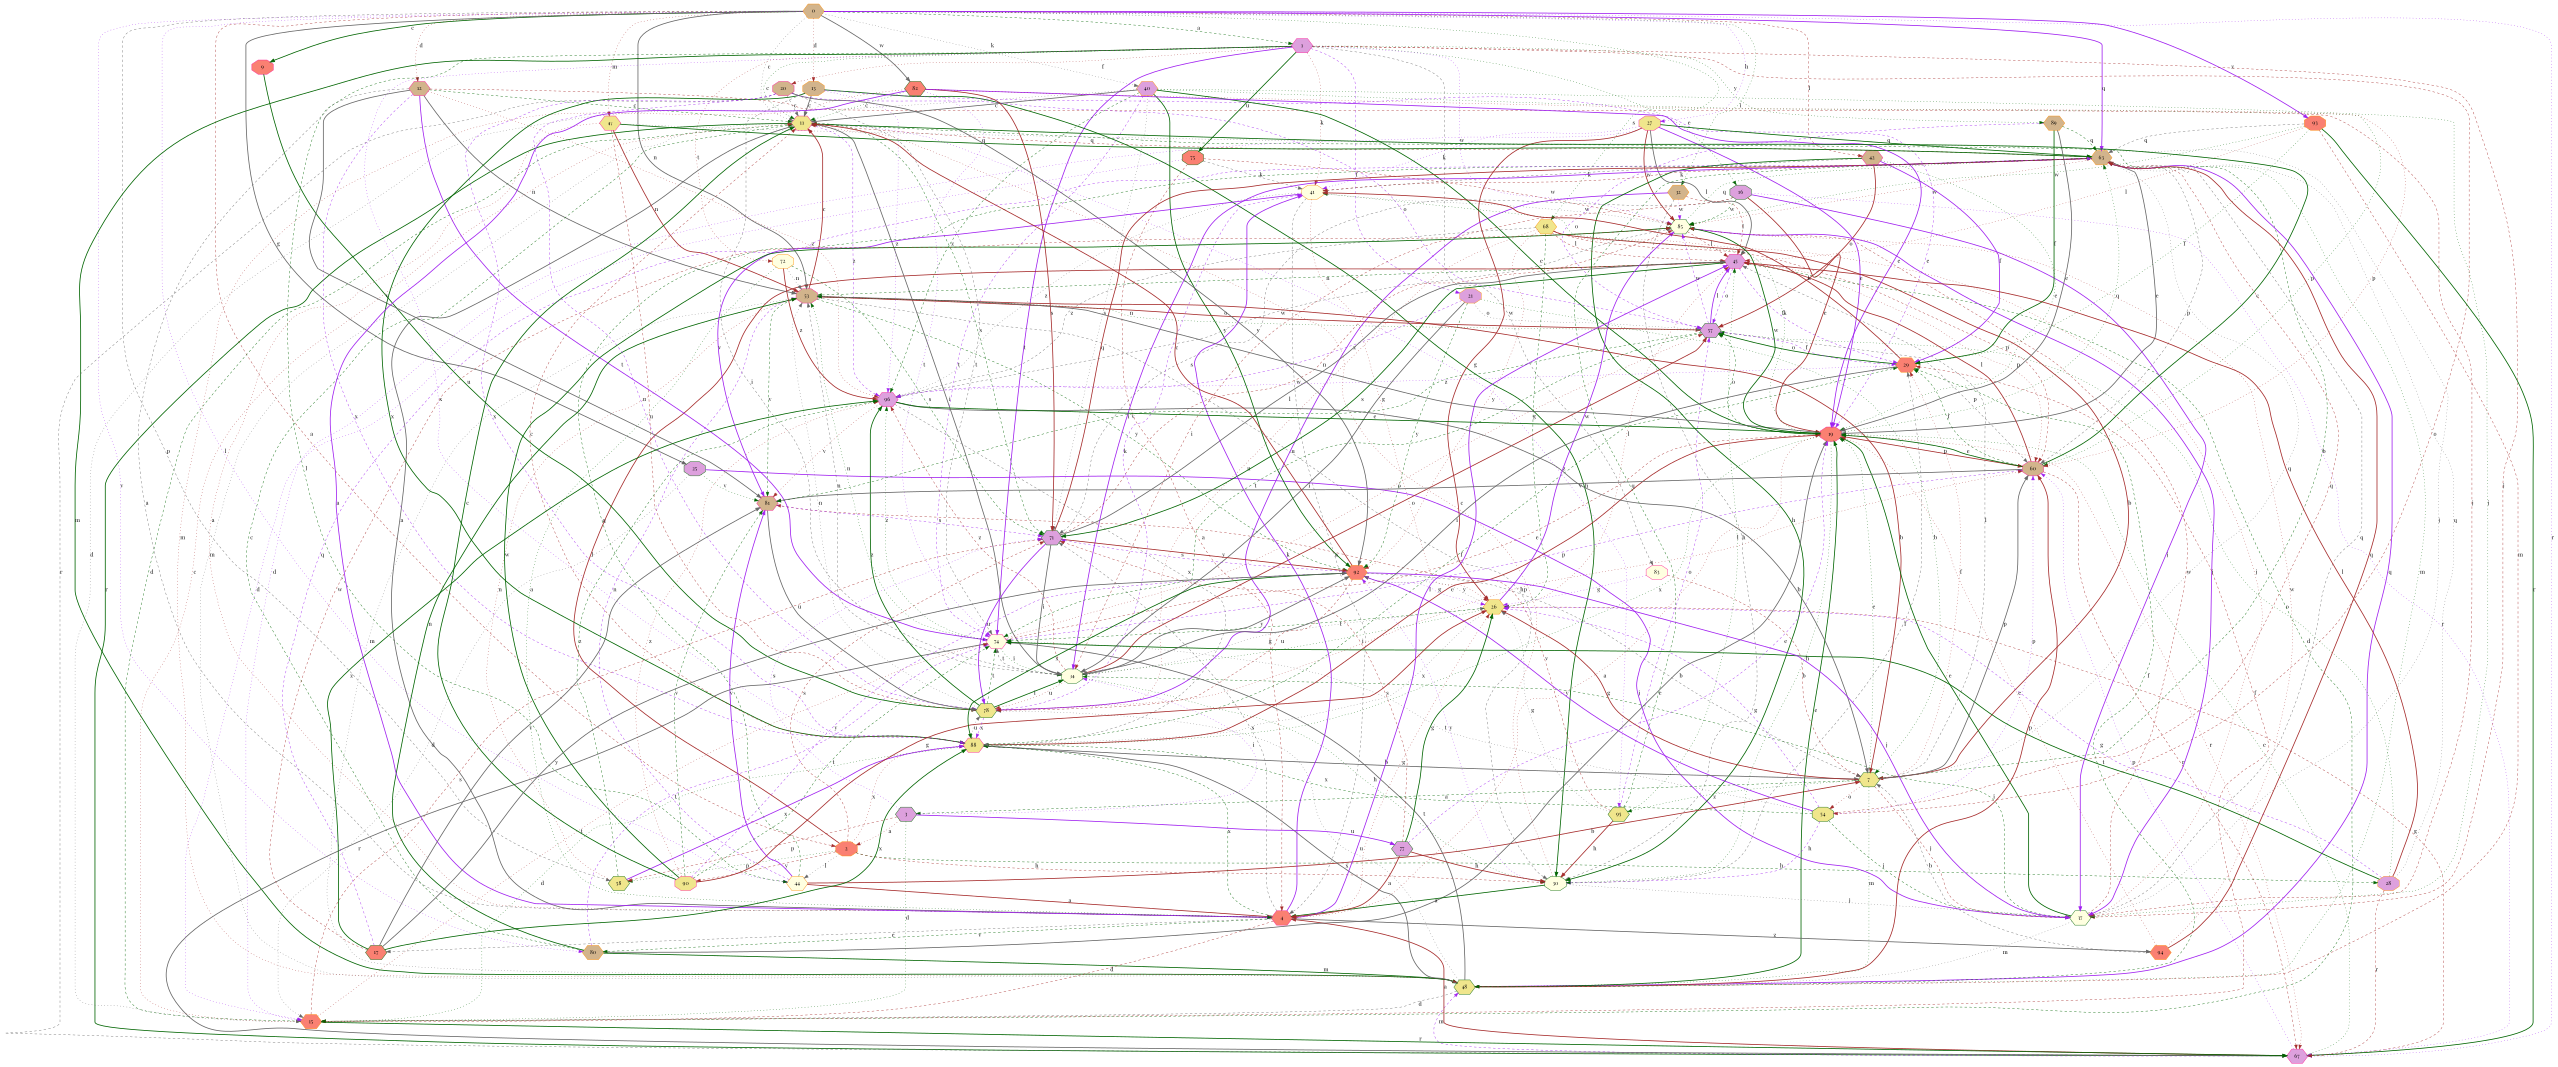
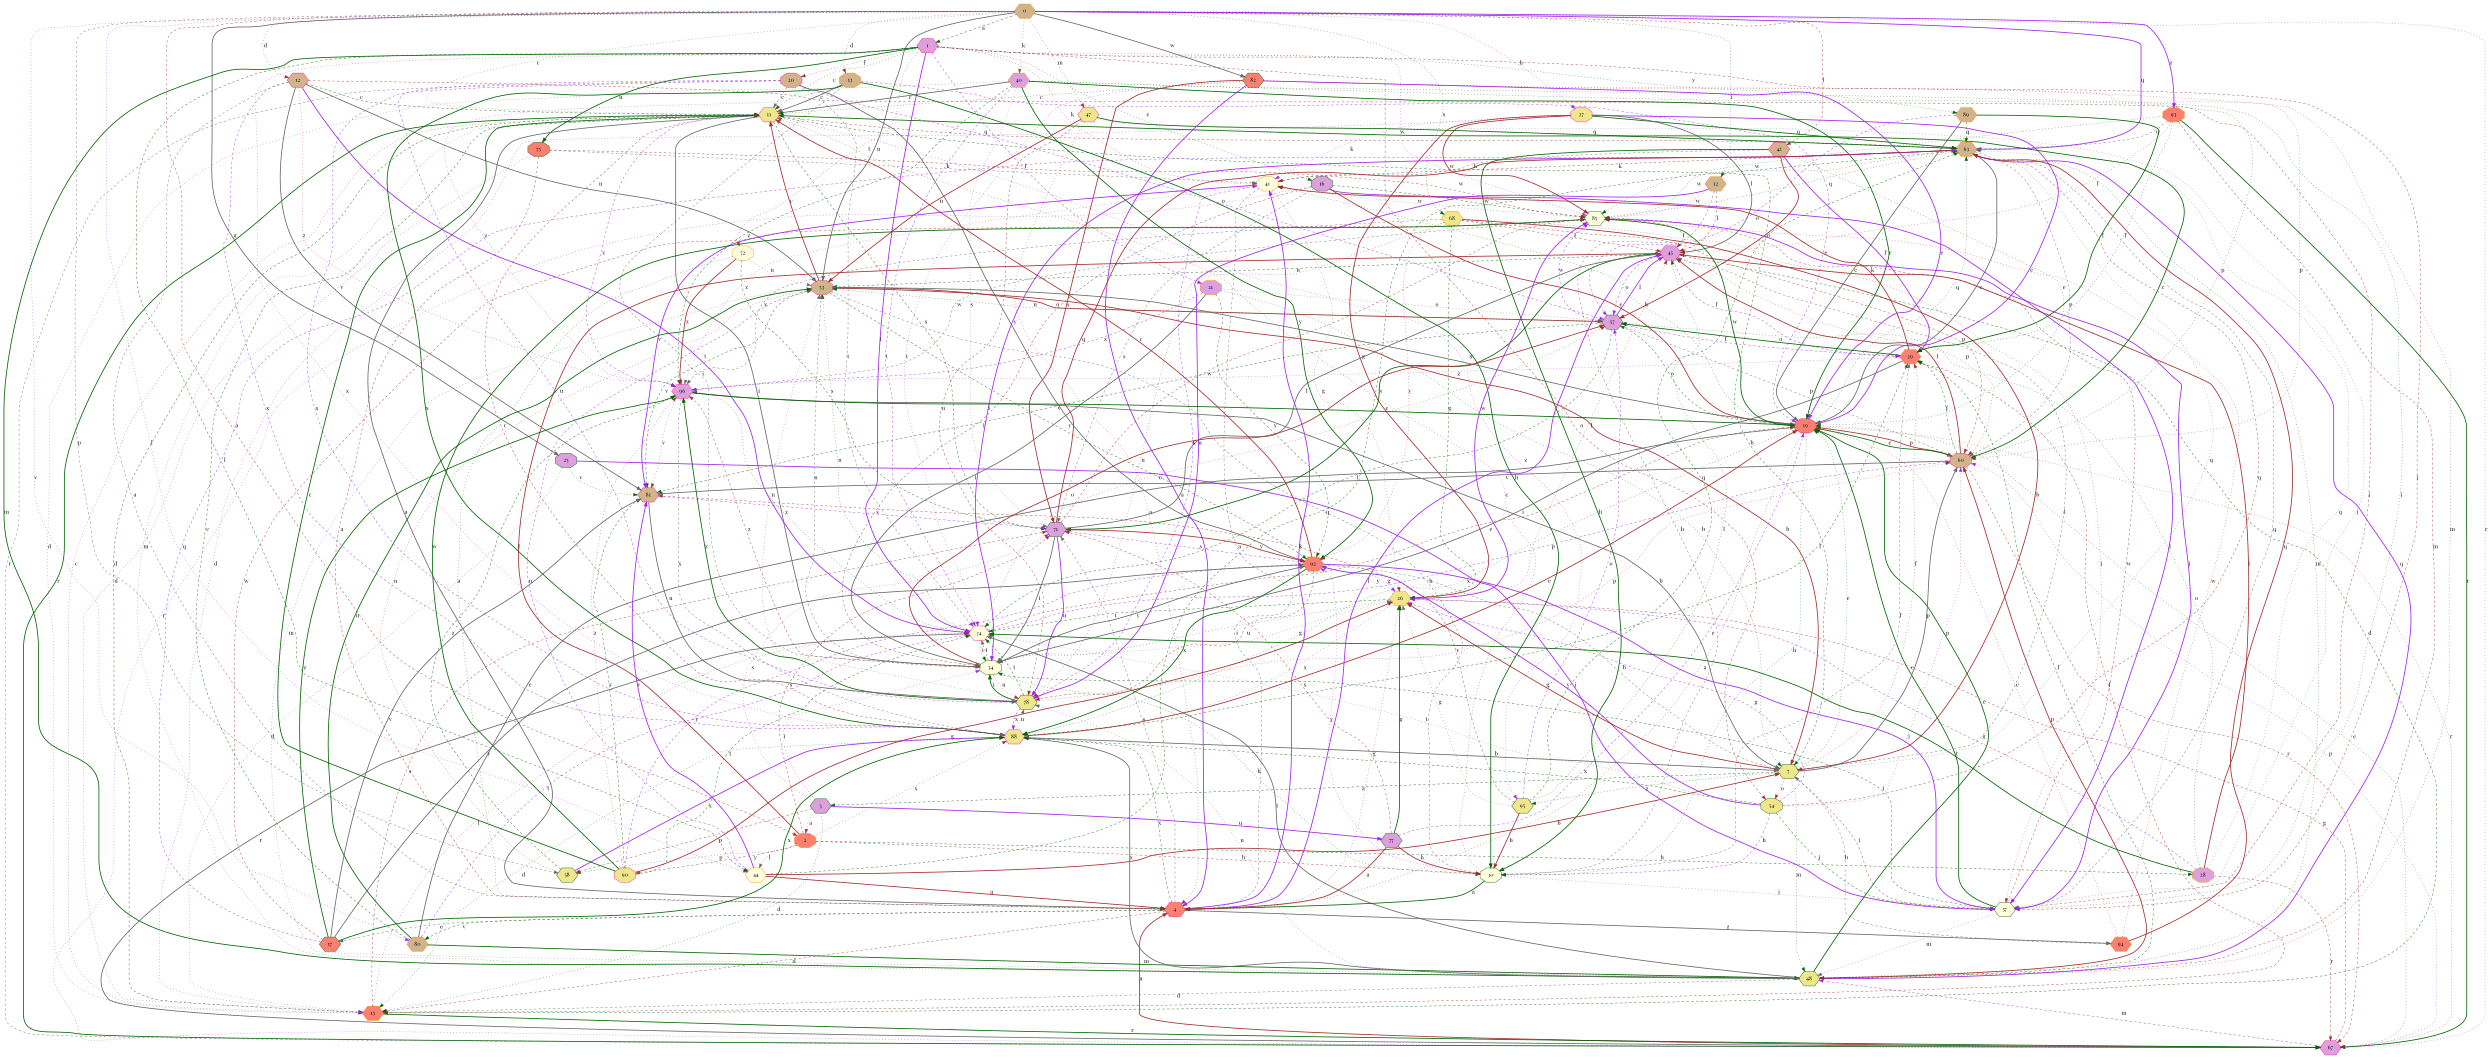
node "9": removed
node "83": removed
